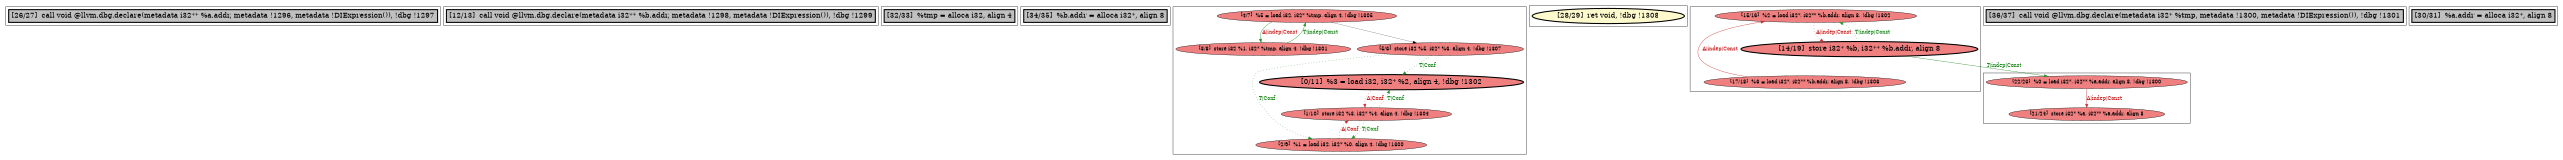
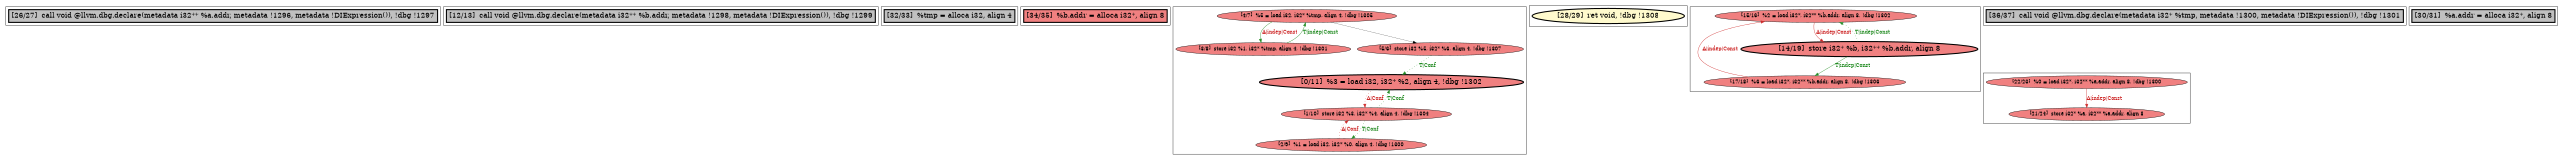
node "[34/35]  %b.addr = alloca i32*, align 8": fillcolor grey -> lightcoral
edge "[15/16]  %2 = load i32*, i32** %b.addr, align 8, !dbg !1302" -> "[14/19]  store i32* %b, i32** %b.addr, align 8": style dotted -> solid
edge "[14/19]  store i32* %b, i32** %b.addr, align 8" -> "[22/23]  %0 = load i32*, i32** %a.addr, align 8, !dbg !1300": now "[14/19]  store i32* %b, i32** %b.addr, align 8" -> "[17/18]  %6 = load i32*, i32** %b.addr, align 8, !dbg !1306"
edge "[5/6]  store i32 %5, i32* %6, align 4, !dbg !1307" -> "[2/9]  %1 = load i32, i32* %0, align 4, !dbg !1300": removed, label "T|Conf"
